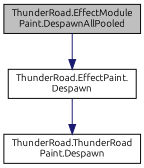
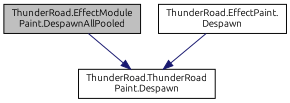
edge "ThunderRoad.EffectModule Paint.DespawnAllPooled" -> "ThunderRoad.EffectPaint. Despawn": now "ThunderRoad.EffectModule Paint.DespawnAllPooled" -> "ThunderRoad.ThunderRoad Paint.Despawn"
